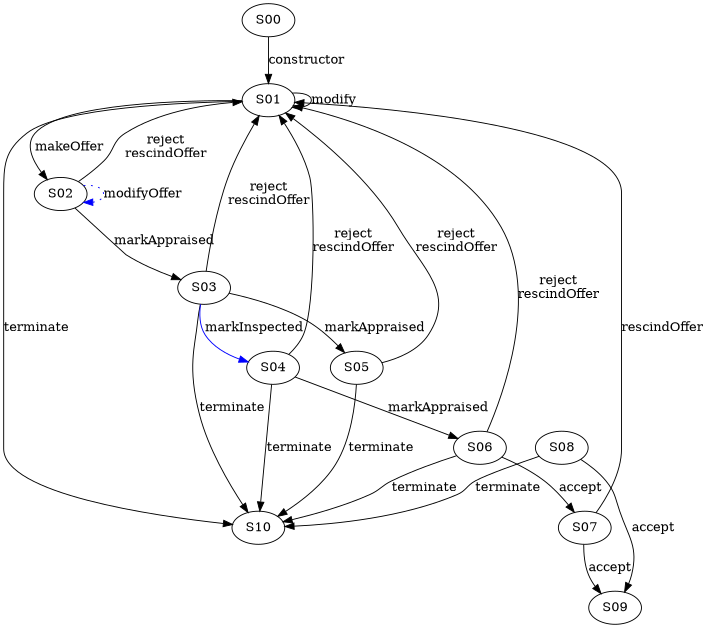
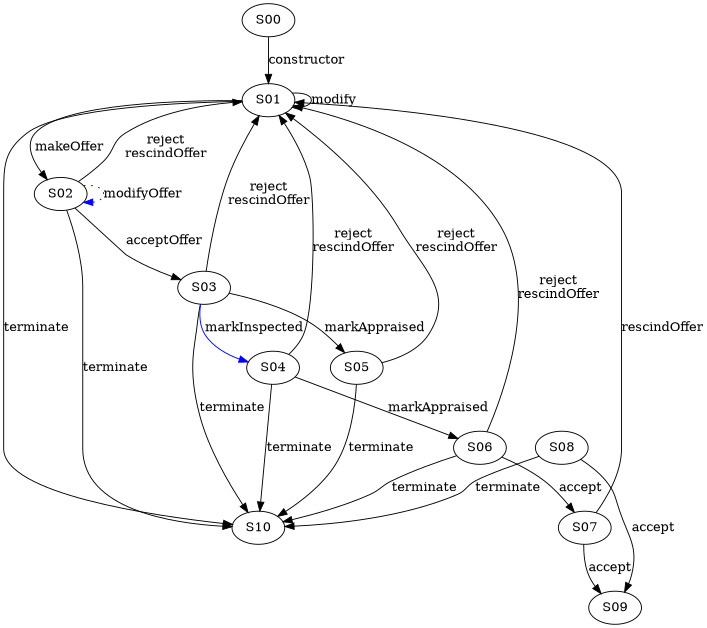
edge "S02" -> "S03": label "markAppraised" -> "acceptOffer"
edge "S02" -> "S10": added, label "terminate"
